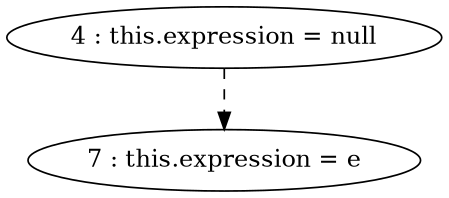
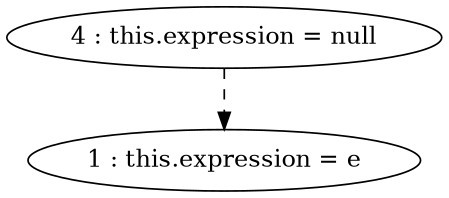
node "7 : this.expression = e": label "7 : this.expression = e" -> "1 : this.expression = e"
